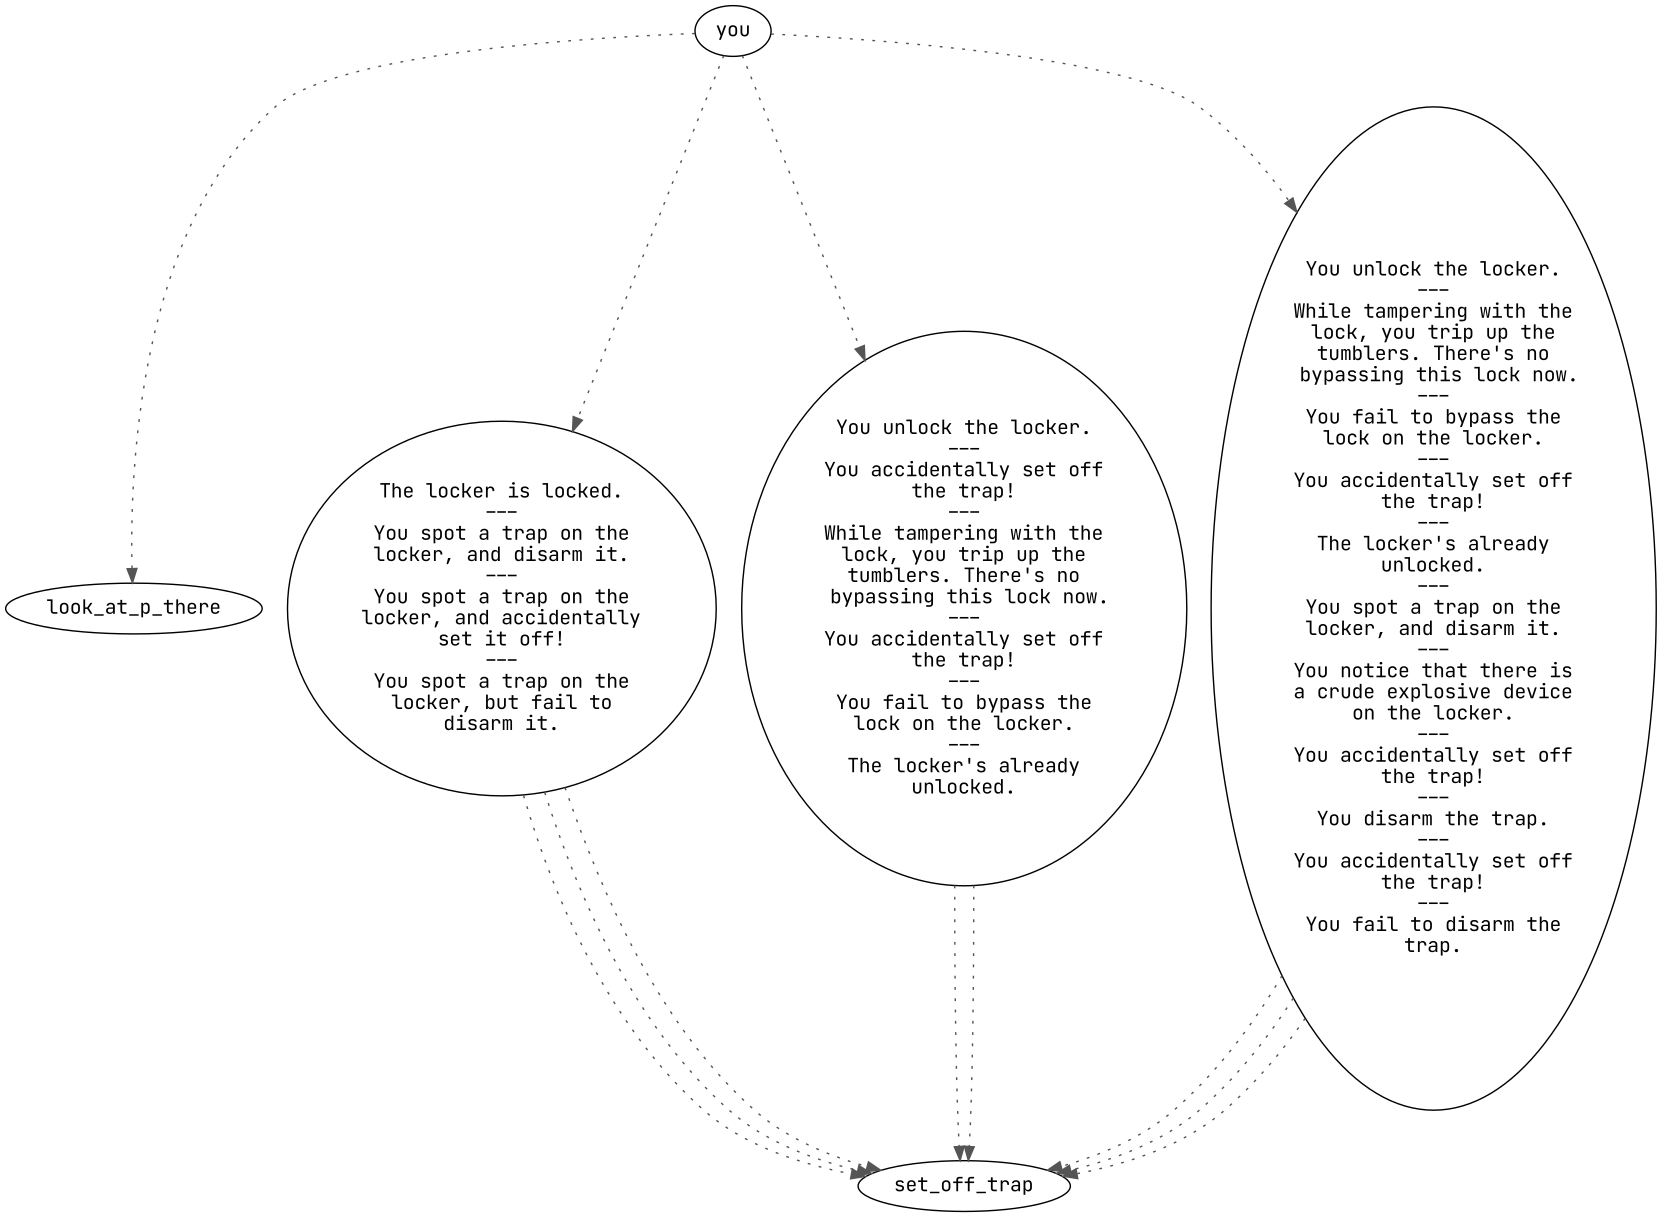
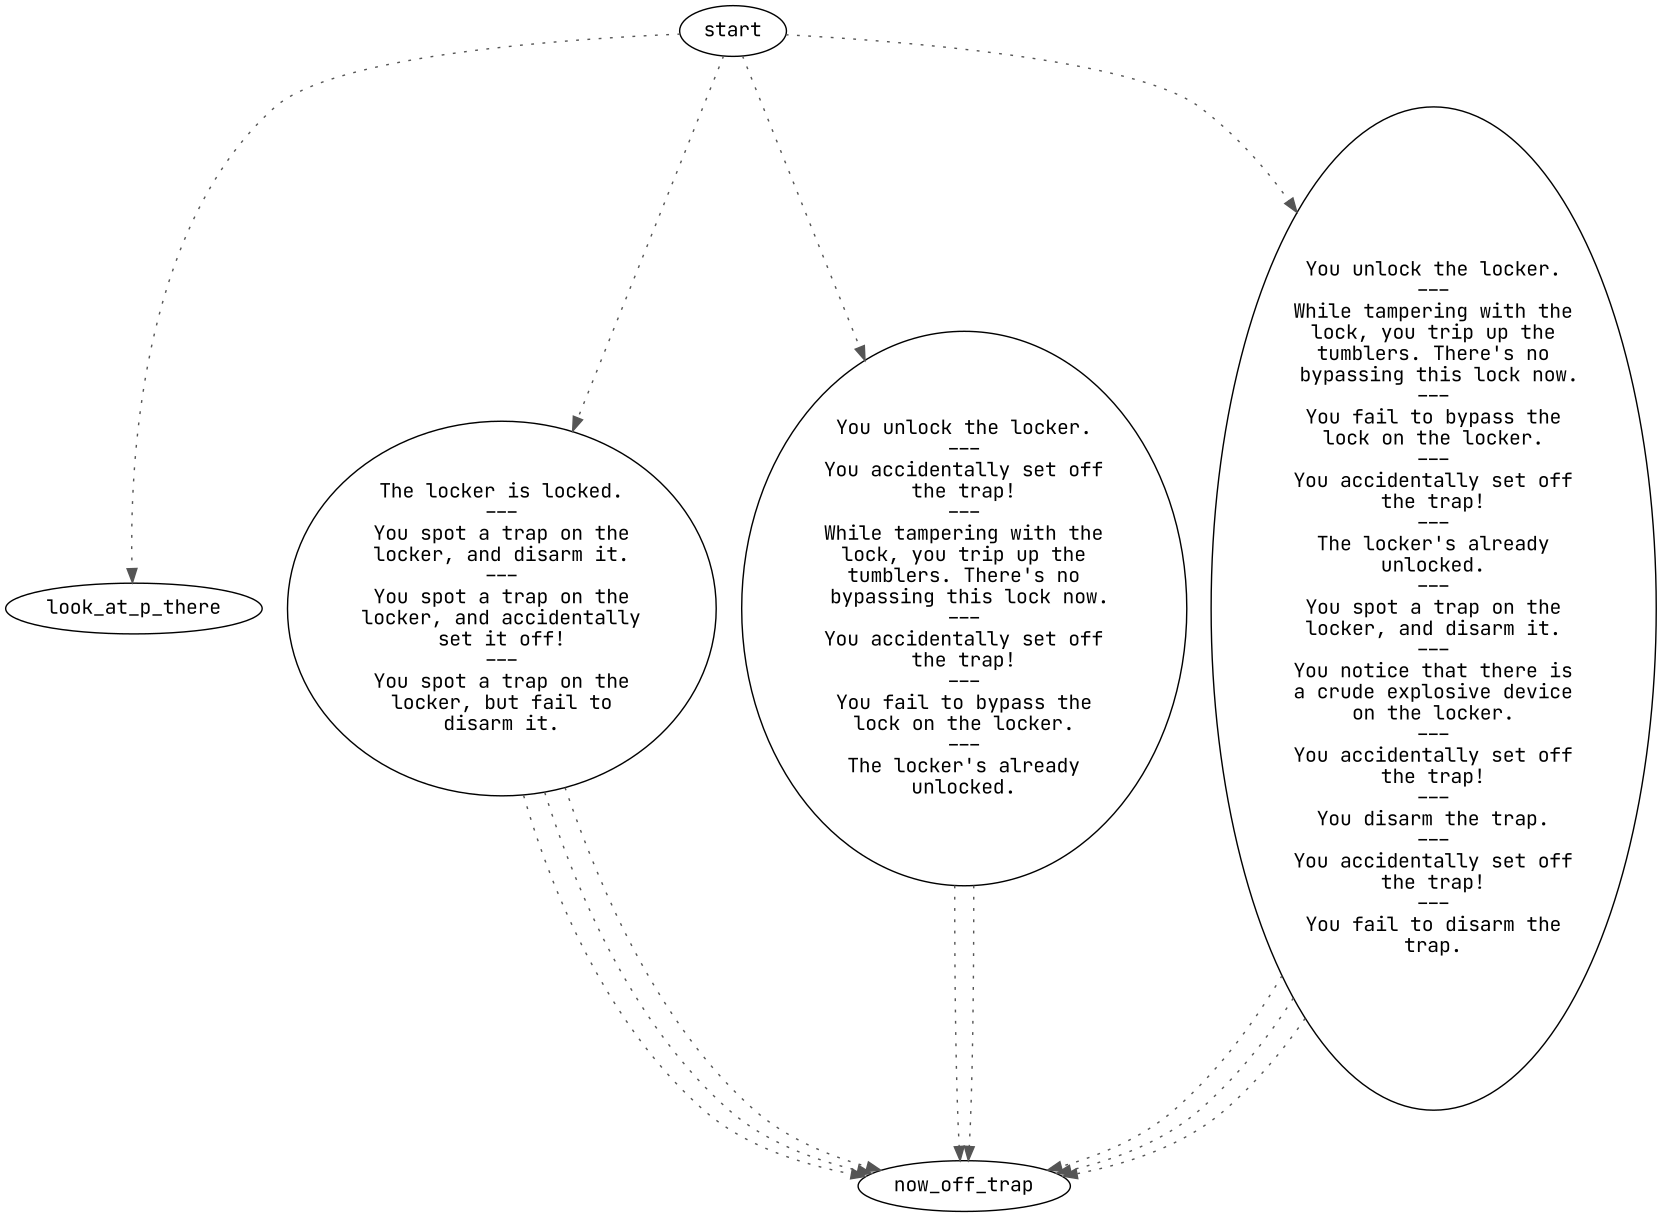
node "you": label "you" -> "start"
node "set_off_trap": label "set_off_trap" -> "now_off_trap"
